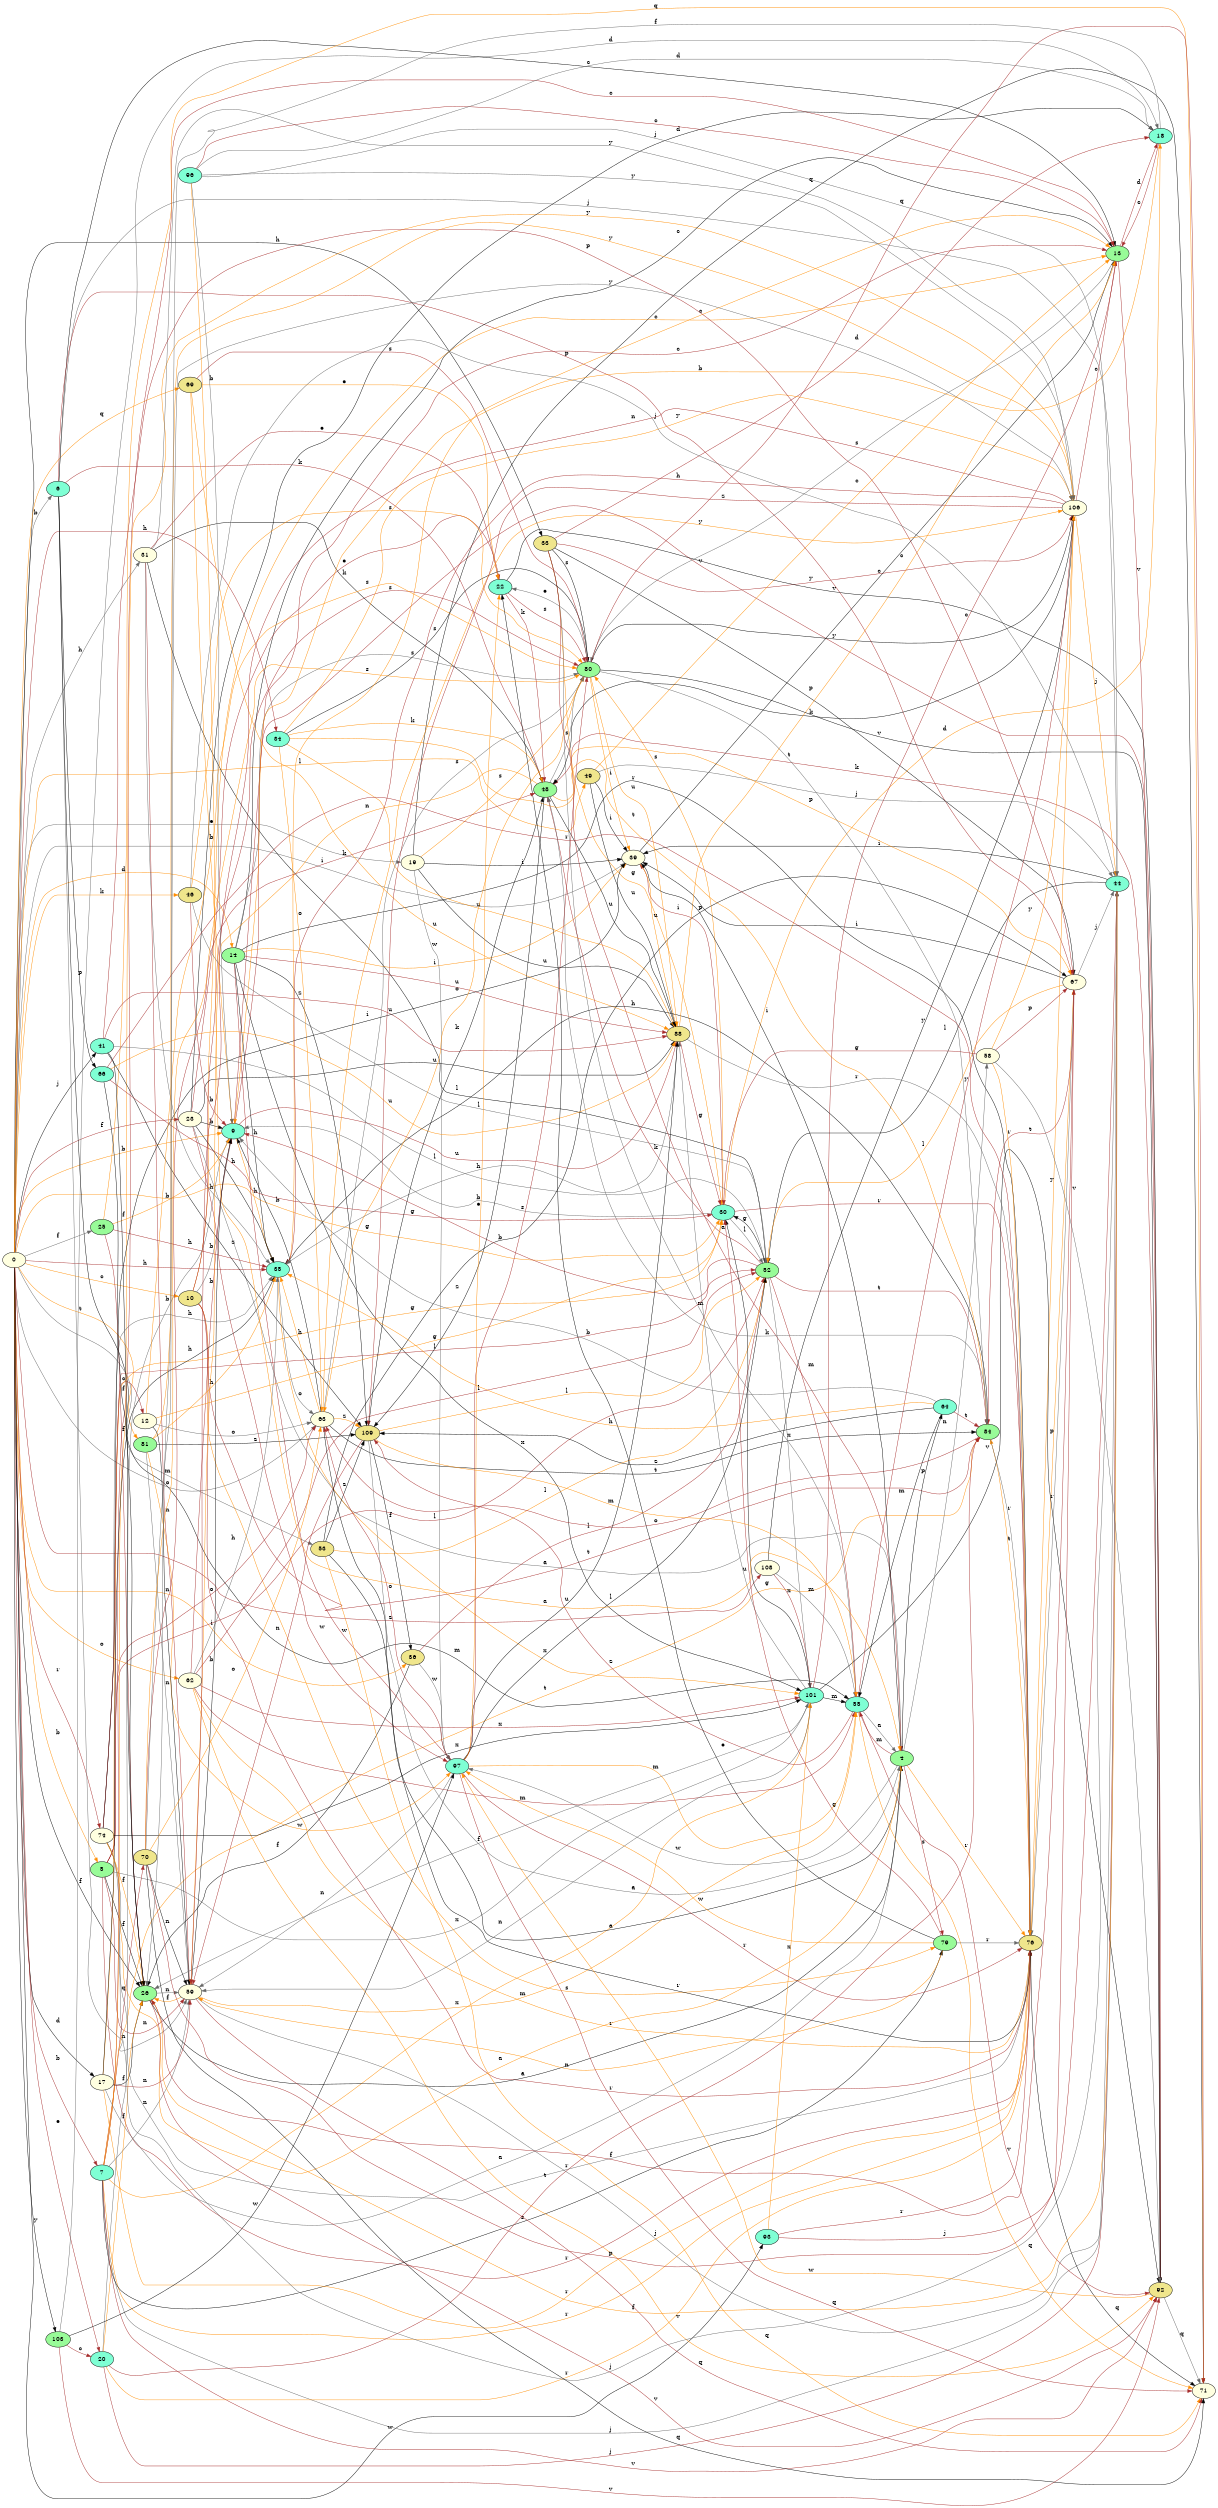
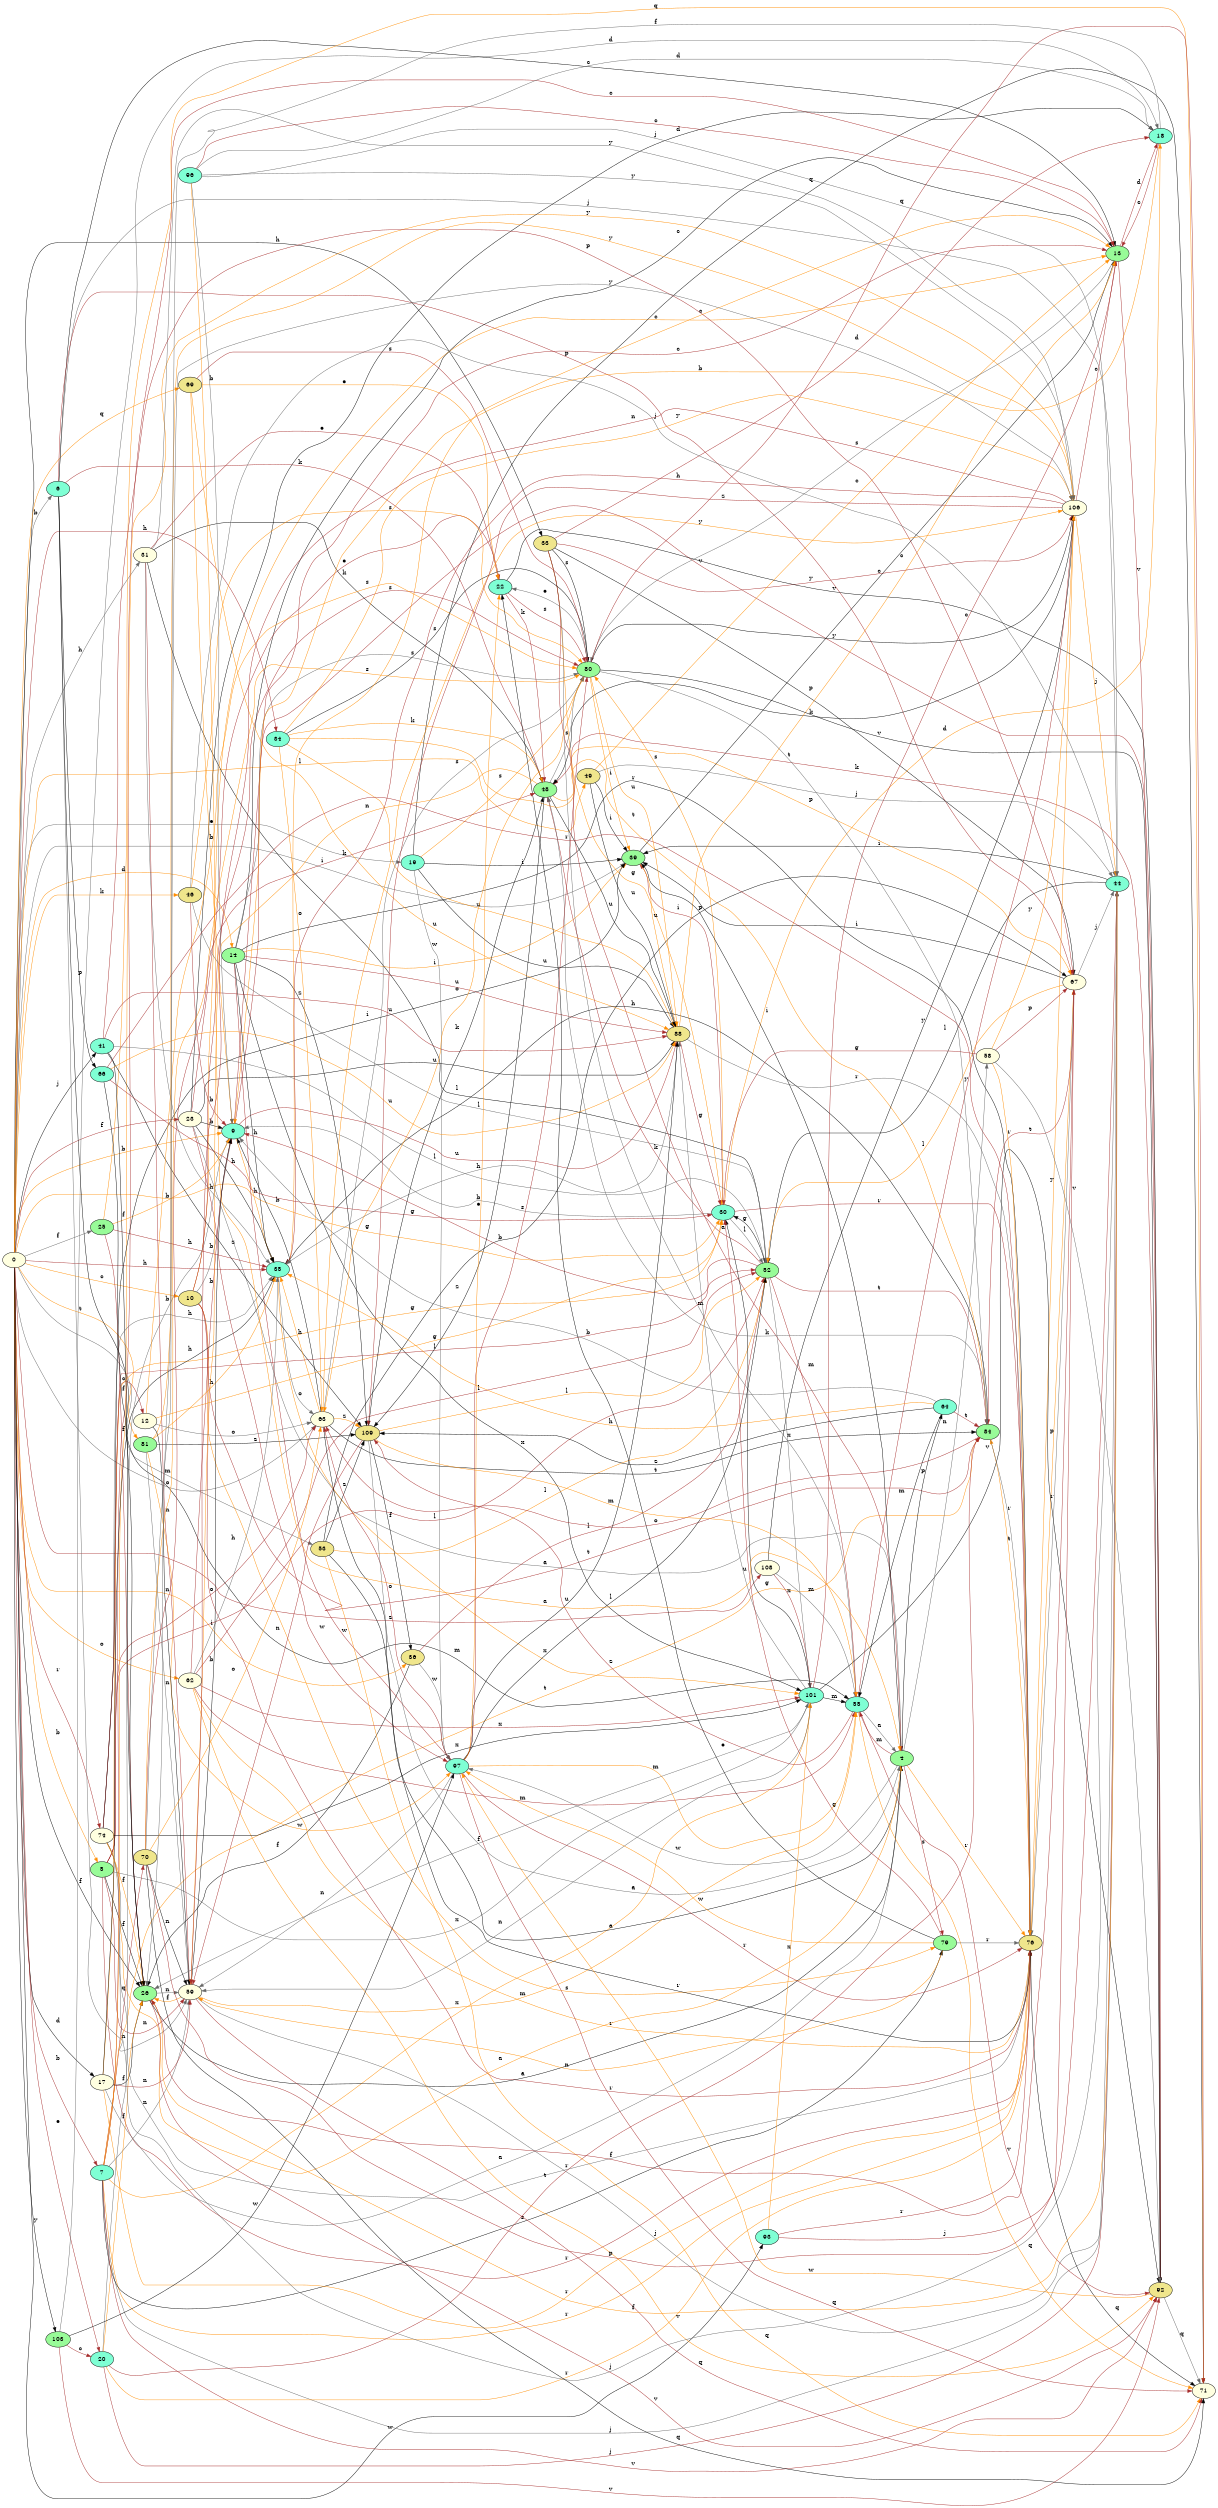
node "39": fillcolor lightyellow -> palegreen
node "19": fillcolor lightyellow -> aquamarine
